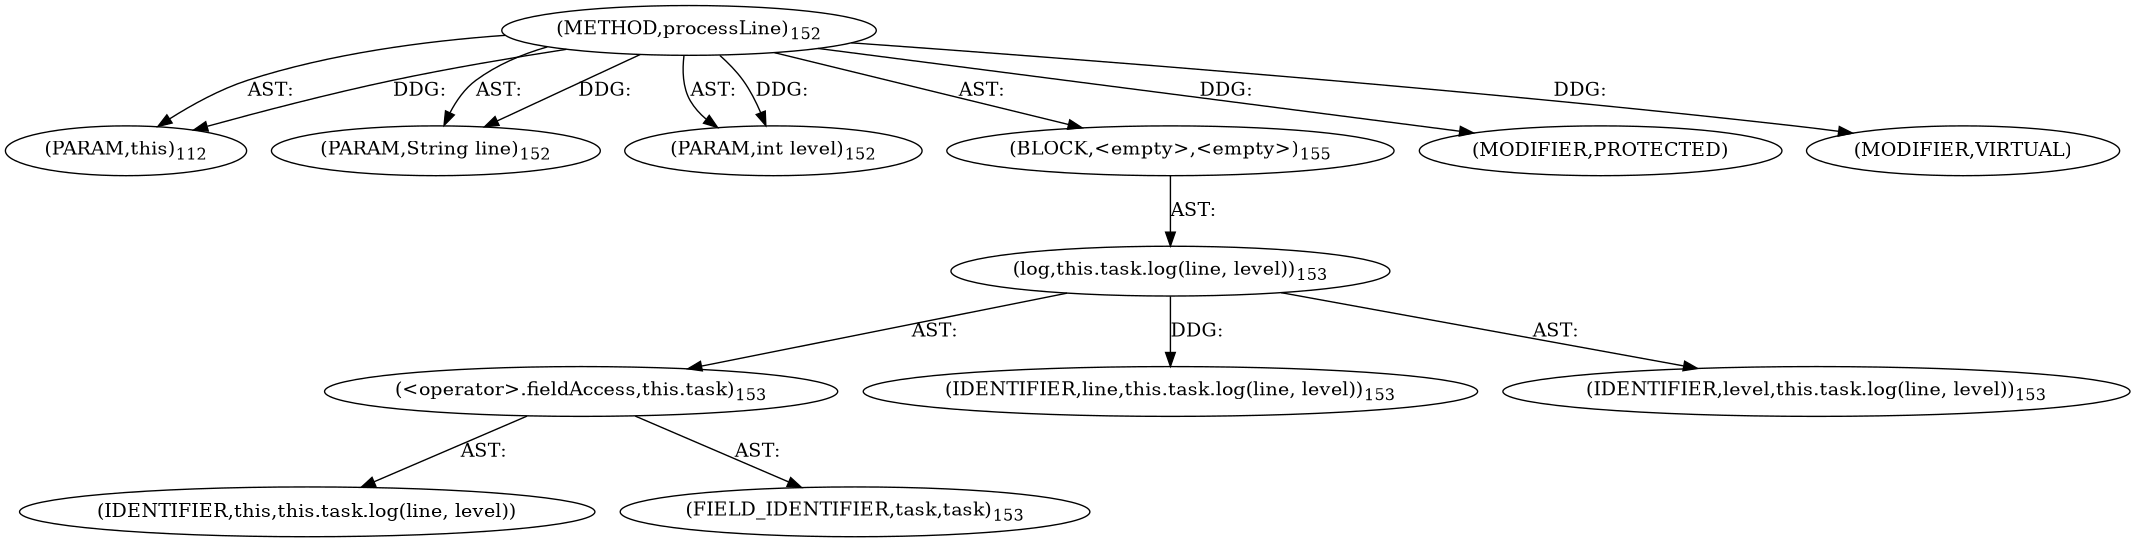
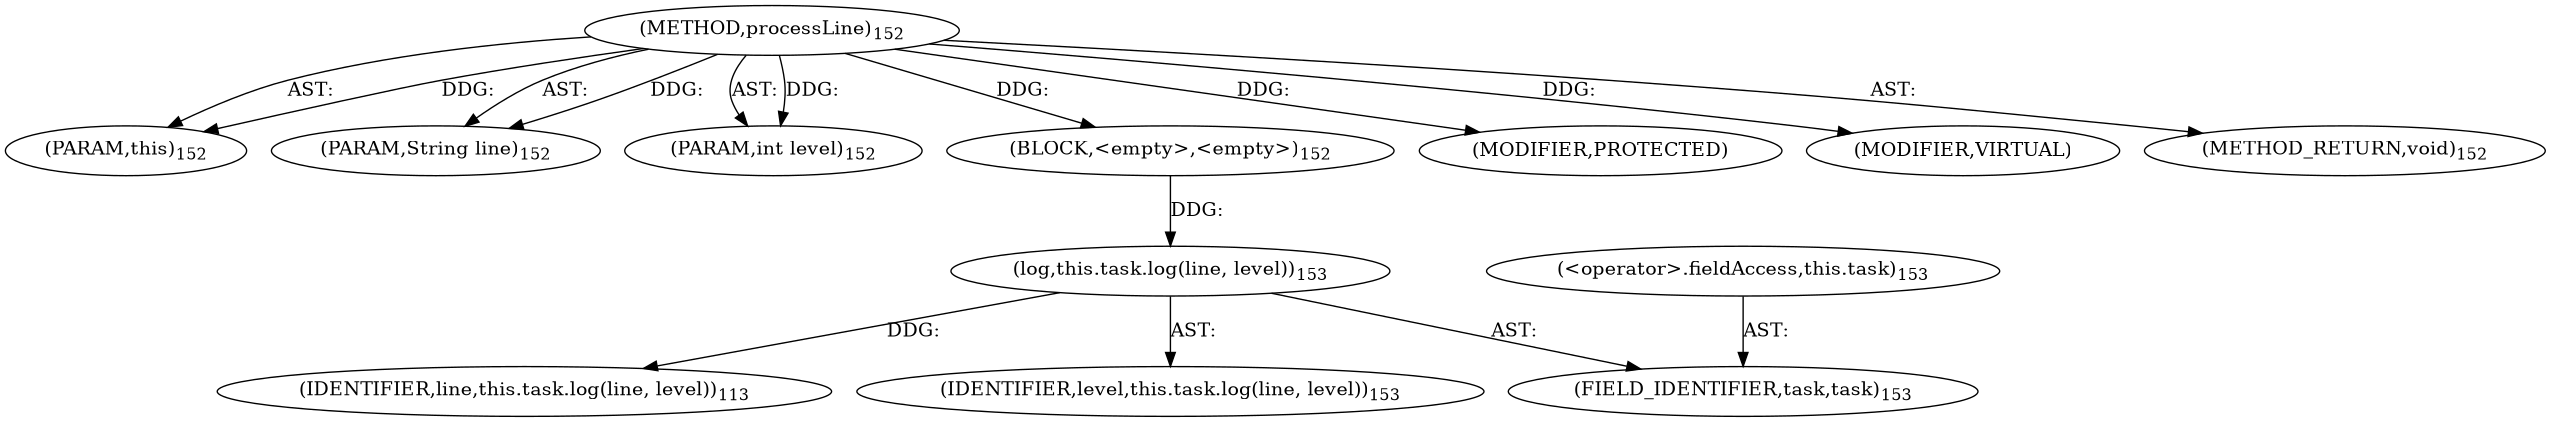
edge "(METHOD,processLine)" -> "(BLOCK,<empty>,<empty>)": label "AST: " -> "DDG: "
node "(PARAM,this)": text "112" -> "152"
node "(BLOCK,<empty>,<empty>)": text "155" -> "152"
node "(METHOD_RETURN,void)": added
edge "(BLOCK,<empty>,<empty>)" -> "(log,this.task.log(line, level))": label "AST: " -> "DDG: "
edge "(log,this.task.log(line, level))" -> "(<operator>.fieldAccess,this.task)": now "(log,this.task.log(line, level))" -> "(FIELD_IDENTIFIER,task,task)"
node "(IDENTIFIER,line,this.task.log(line, level))": text "153" -> "113"
node "(IDENTIFIER,this,this.task.log(line, level))": removed
